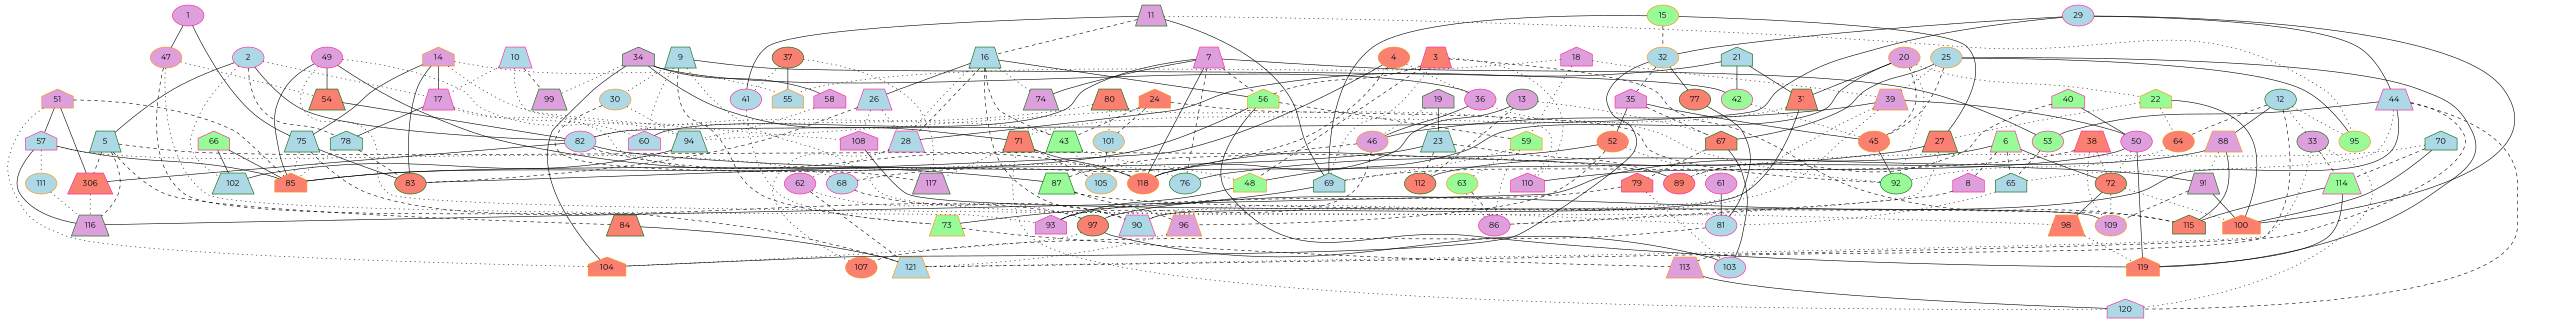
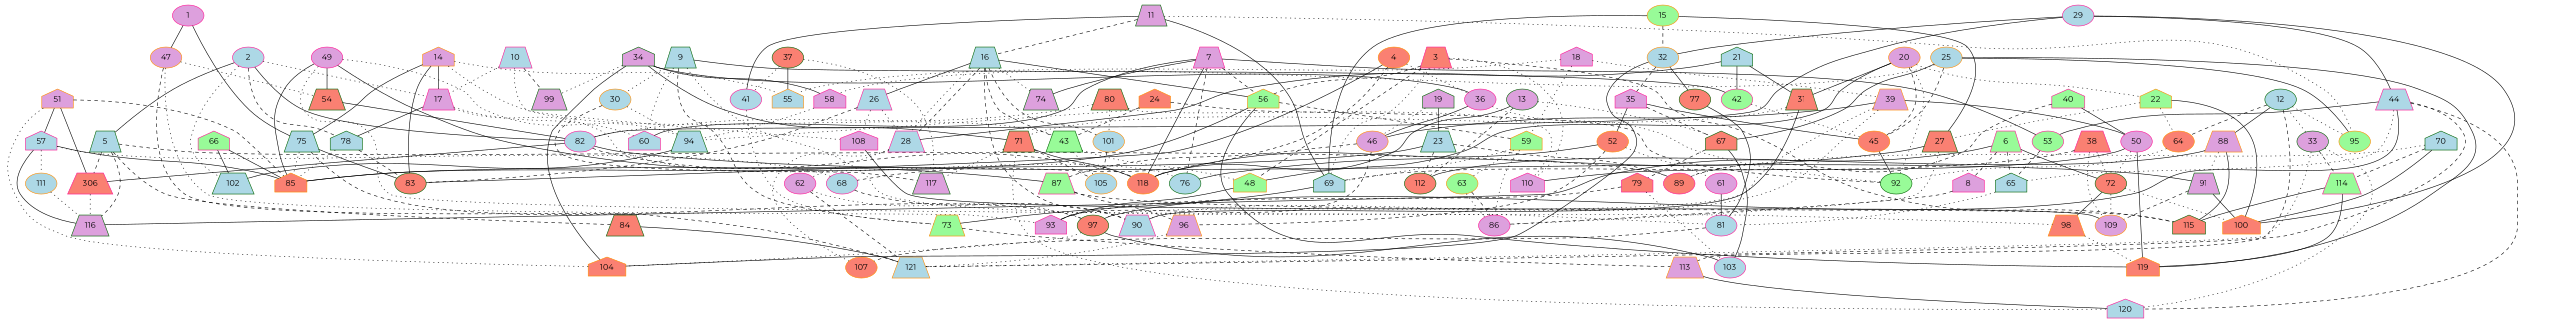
edge "25" -- "39": now "25" -- "58"
edge "24" -- "101": now "16" -- "101"
node "87": color darkgreen -> deeppink
